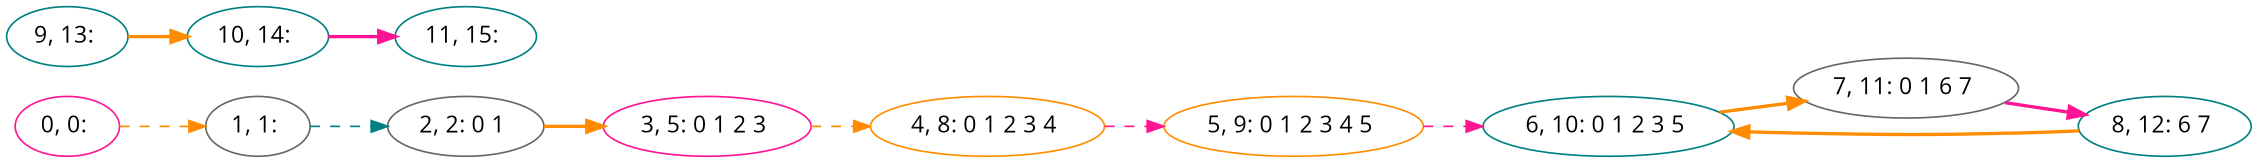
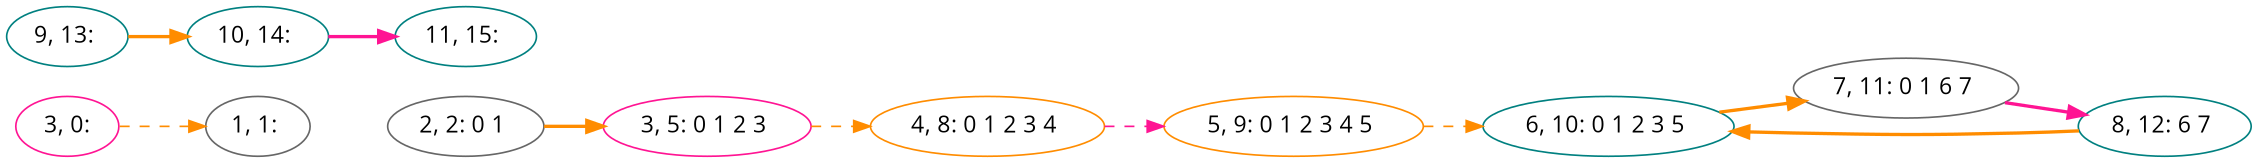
node "0, 0:": label "0, 0:" -> "3, 0:"
edge "1, 1:" -> "2, 2: 0 1": removed
edge "5, 9: 0 1 2 3 4 5" -> "6, 10: 0 1 2 3 5": color deeppink -> darkorange
